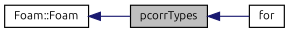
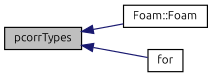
edge "pcorrTypes" -> "Foam::Foam": reversed
